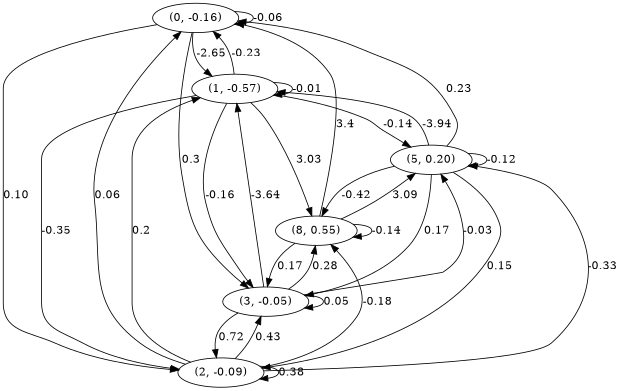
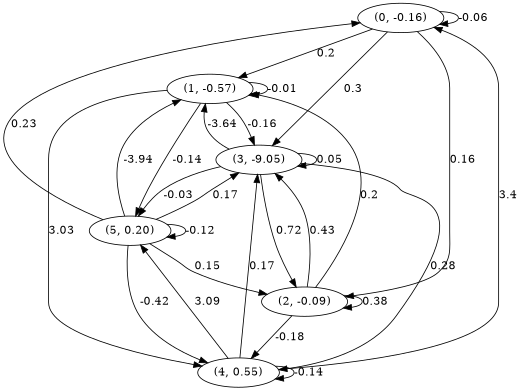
edge "(0, -0.16)" -> "(1, -0.57)": label "-2.65" -> "0.2"
edge "(1, -0.57)" -> "(0, -0.16)": removed, label "-0.23"
edge "(0, -0.16)" -> "(2, -0.09)": label "0.10" -> "0.16"
edge "(2, -0.09)" -> "(0, -0.16)": removed, label "0.06"
edge "(1, -0.57)" -> "(2, -0.09)": removed, label "-0.35"
node "(8, 0.55)": label "(8, 0.55)" -> "(4, 0.55)"
node "(3, -0.05)": label "(3, -0.05)" -> "(3, -9.05)"
edge "(2, -0.09)" -> "(5, 0.20)": removed, label "-0.33"
